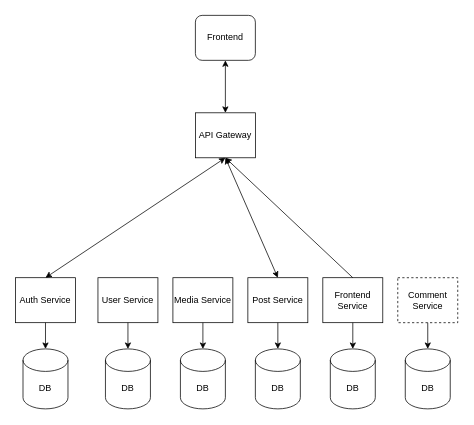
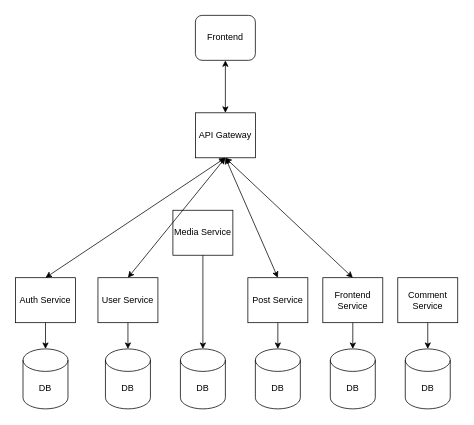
edge "API Gateway" -- "User Service": added
edge "Frontend Service" -> "API Gateway": arrowhead none -> classic
node "Media Service": moved (203, 300) -> (203, 233)
node "Comment Service": style dashed -> solid
